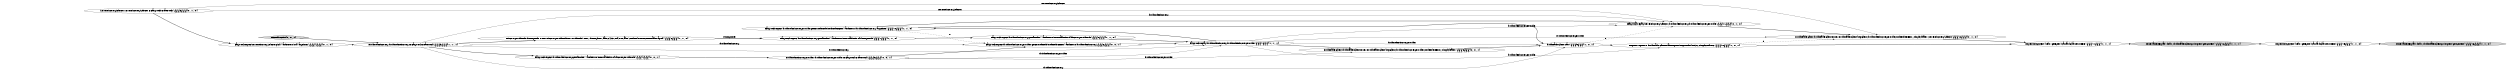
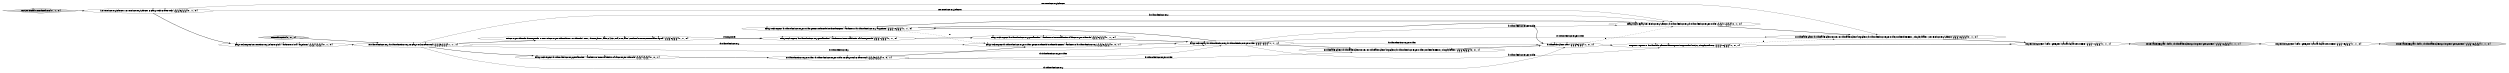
node "testServerFailureAndRedirect['0', '1', '0']": added
